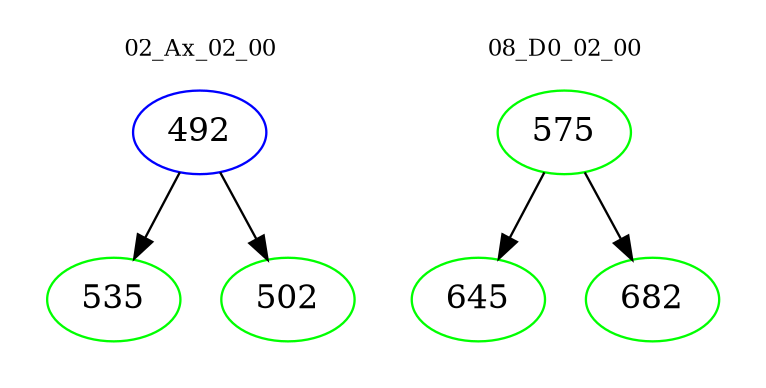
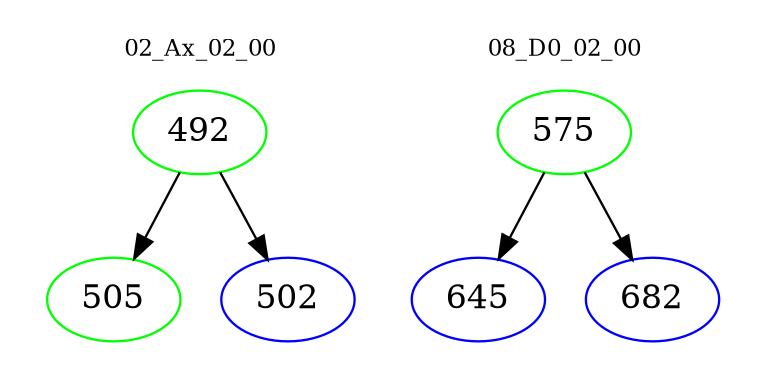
node "492": color blue -> green
node "535": label "535" -> "505"
node "502": color green -> blue
node "645": color green -> blue
node "682": color green -> blue
